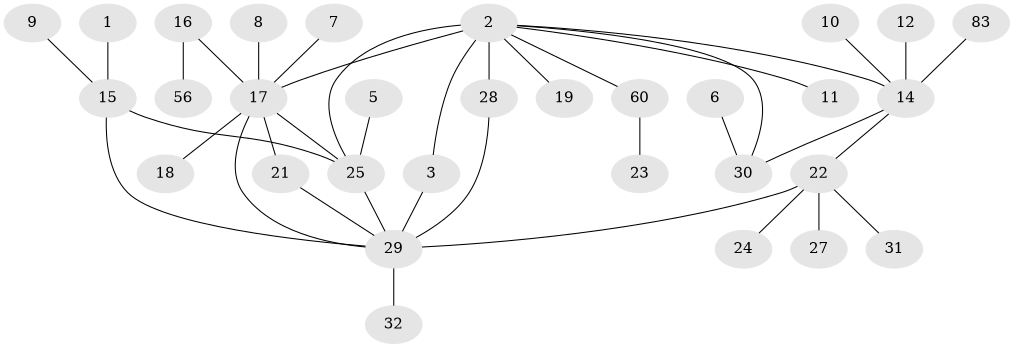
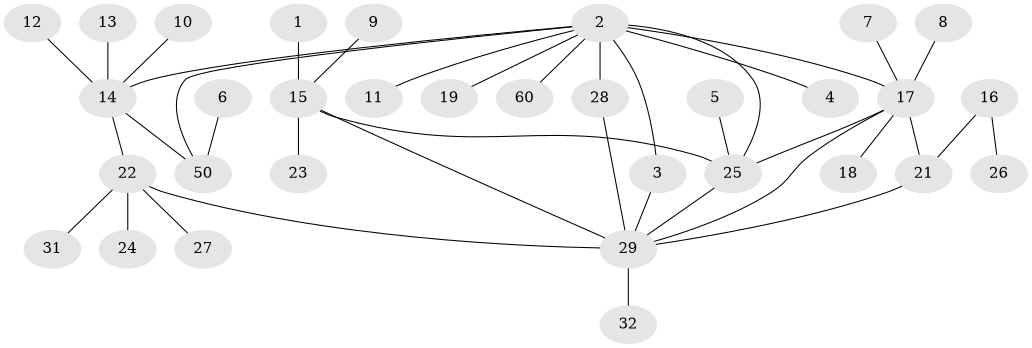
node "83": label "83" -> "13"
edge "16" -- "17": now "16" -- "21"
node "56": label "56" -> "26"
node "4": added
edge "60" -- "23": now "15" -- "23"
node "30": label "30" -> "50"
